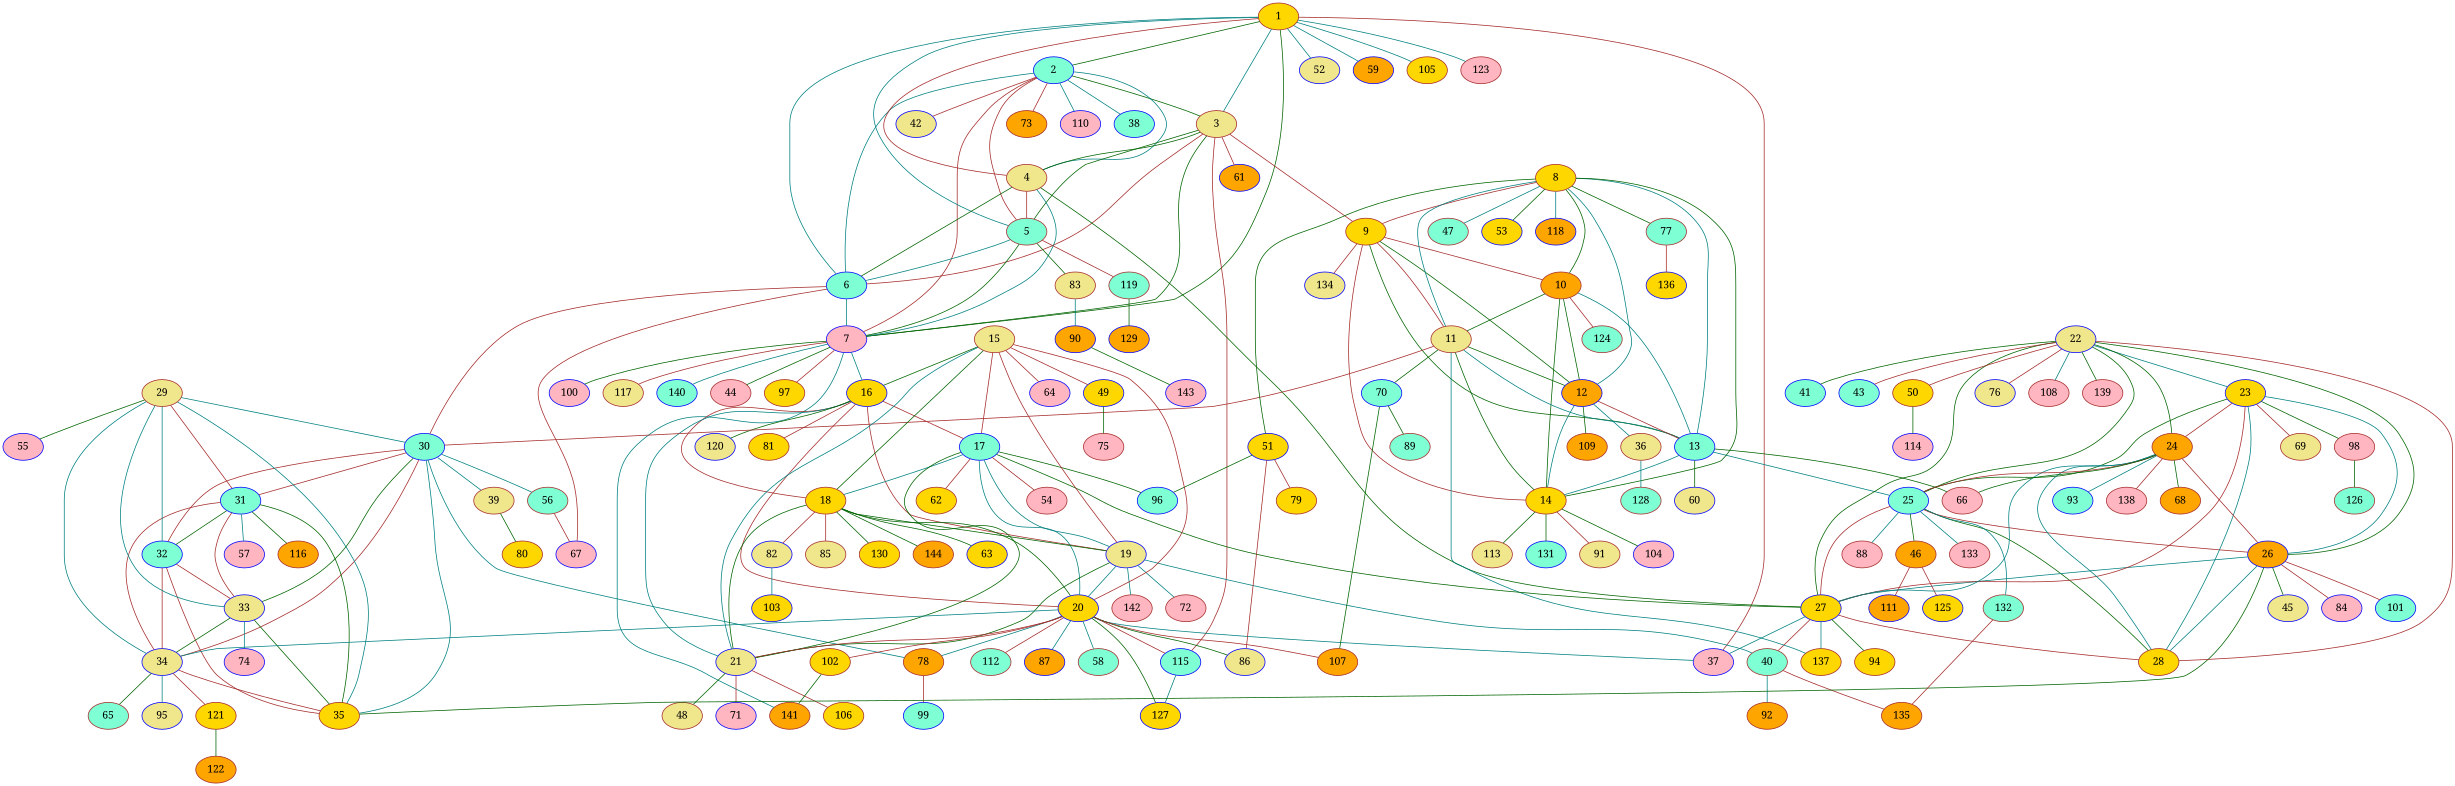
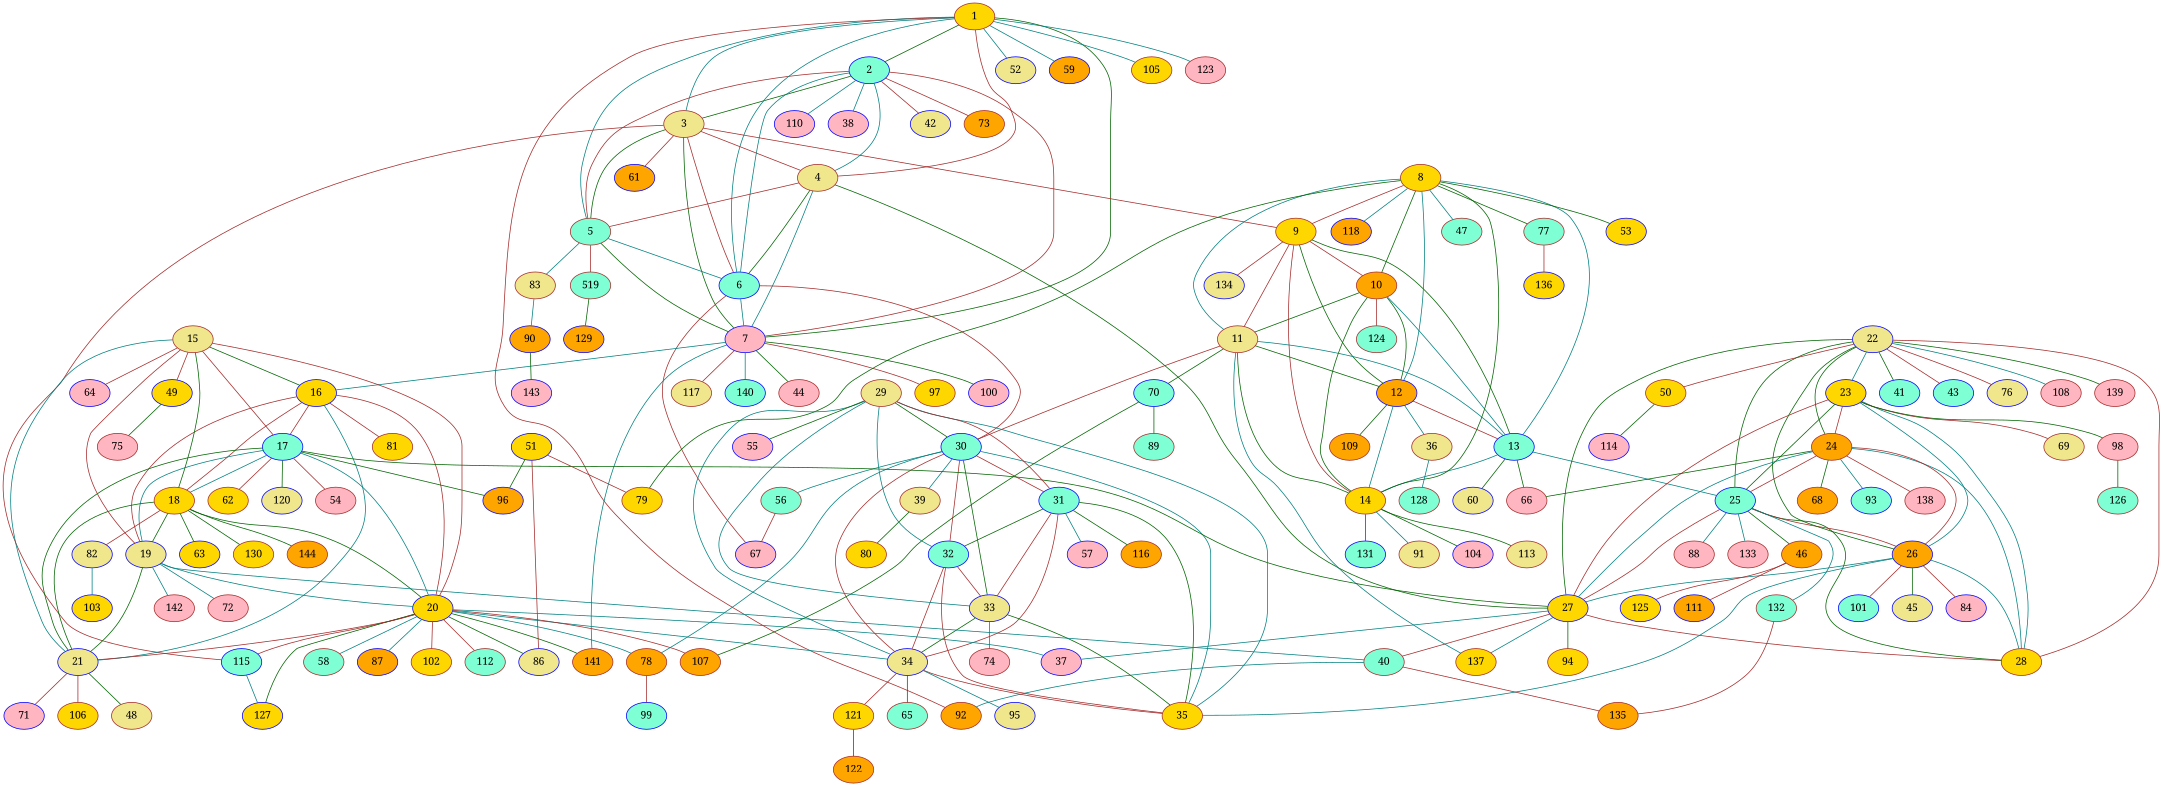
node "38": fillcolor aquamarine -> lightpink
edge "1" -- "37": now "1" -- "92"
edge "3" -- "4": color darkgreen -> brown
edge "8" -- "51": now "8" -- "79"
edge "5" -- "83": color darkgreen -> teal
node "119": label "119" -> "519"
edge "16" -- "120": now "17" -- "120"
edge "29" -- "30": color teal -> darkgreen
node "96": fillcolor aquamarine -> orange
edge "14" -- "91": color brown -> teal
node "85": removed
node "74": color blue -> brown
edge "102" -- "141": now "20" -- "141"
edge "26" -- "35": color darkgreen -> teal
